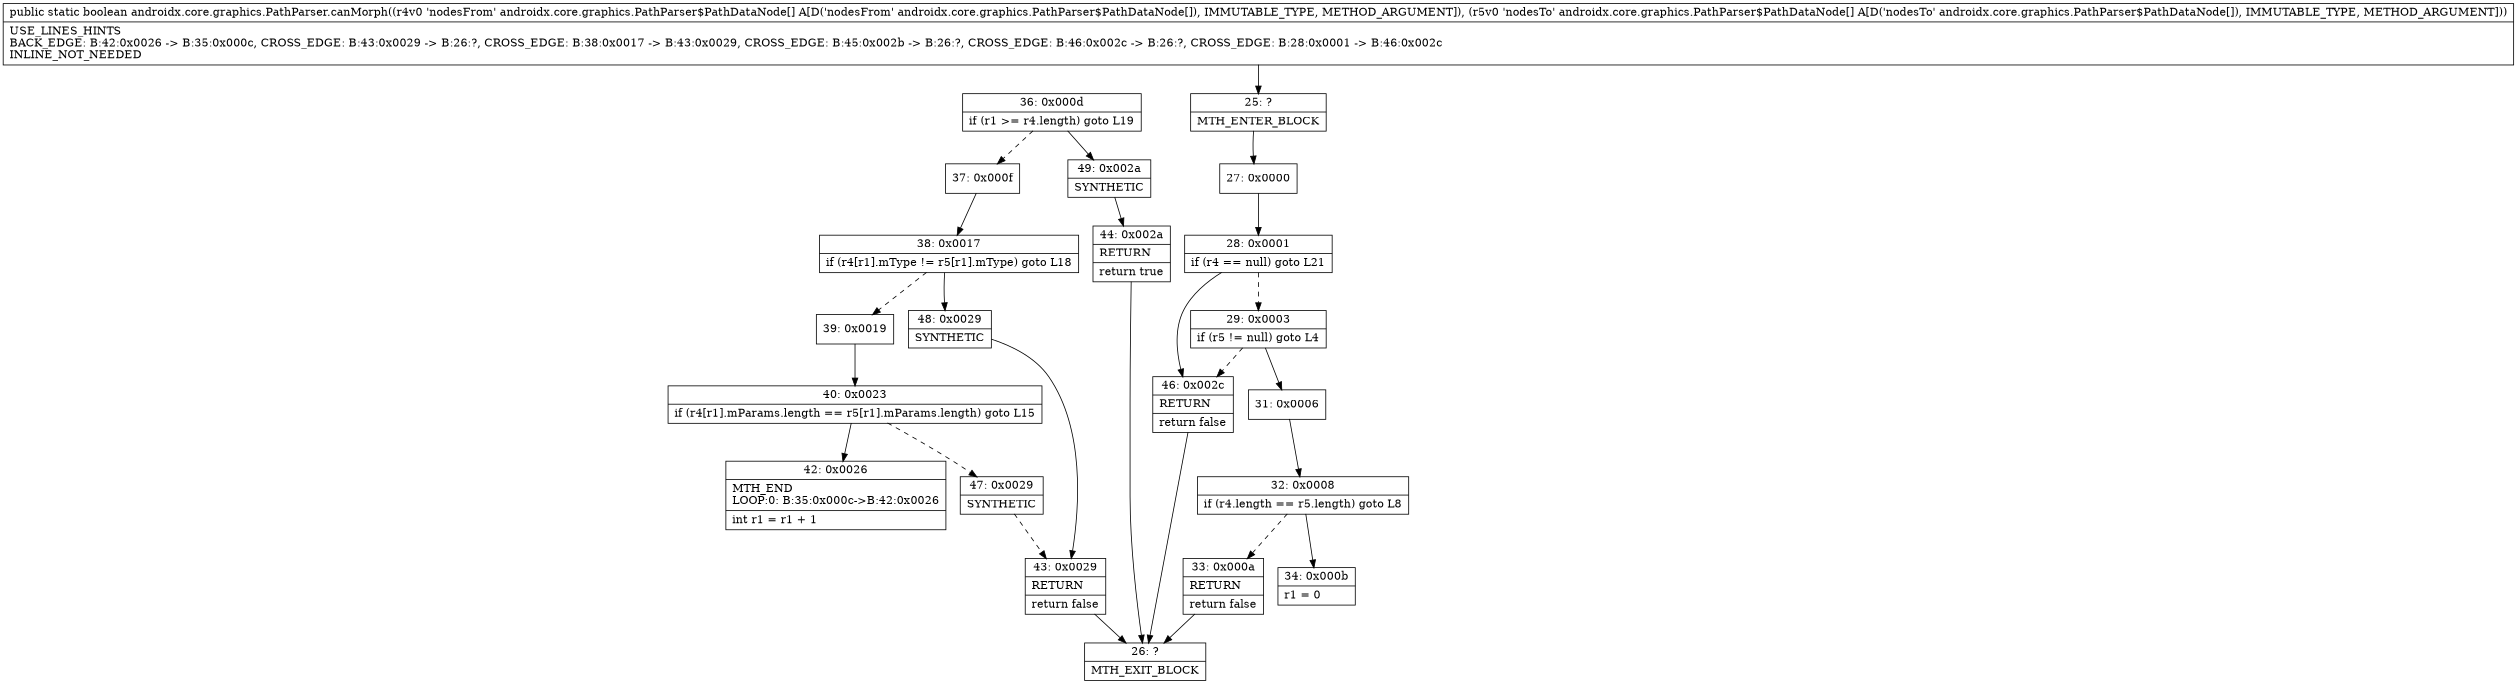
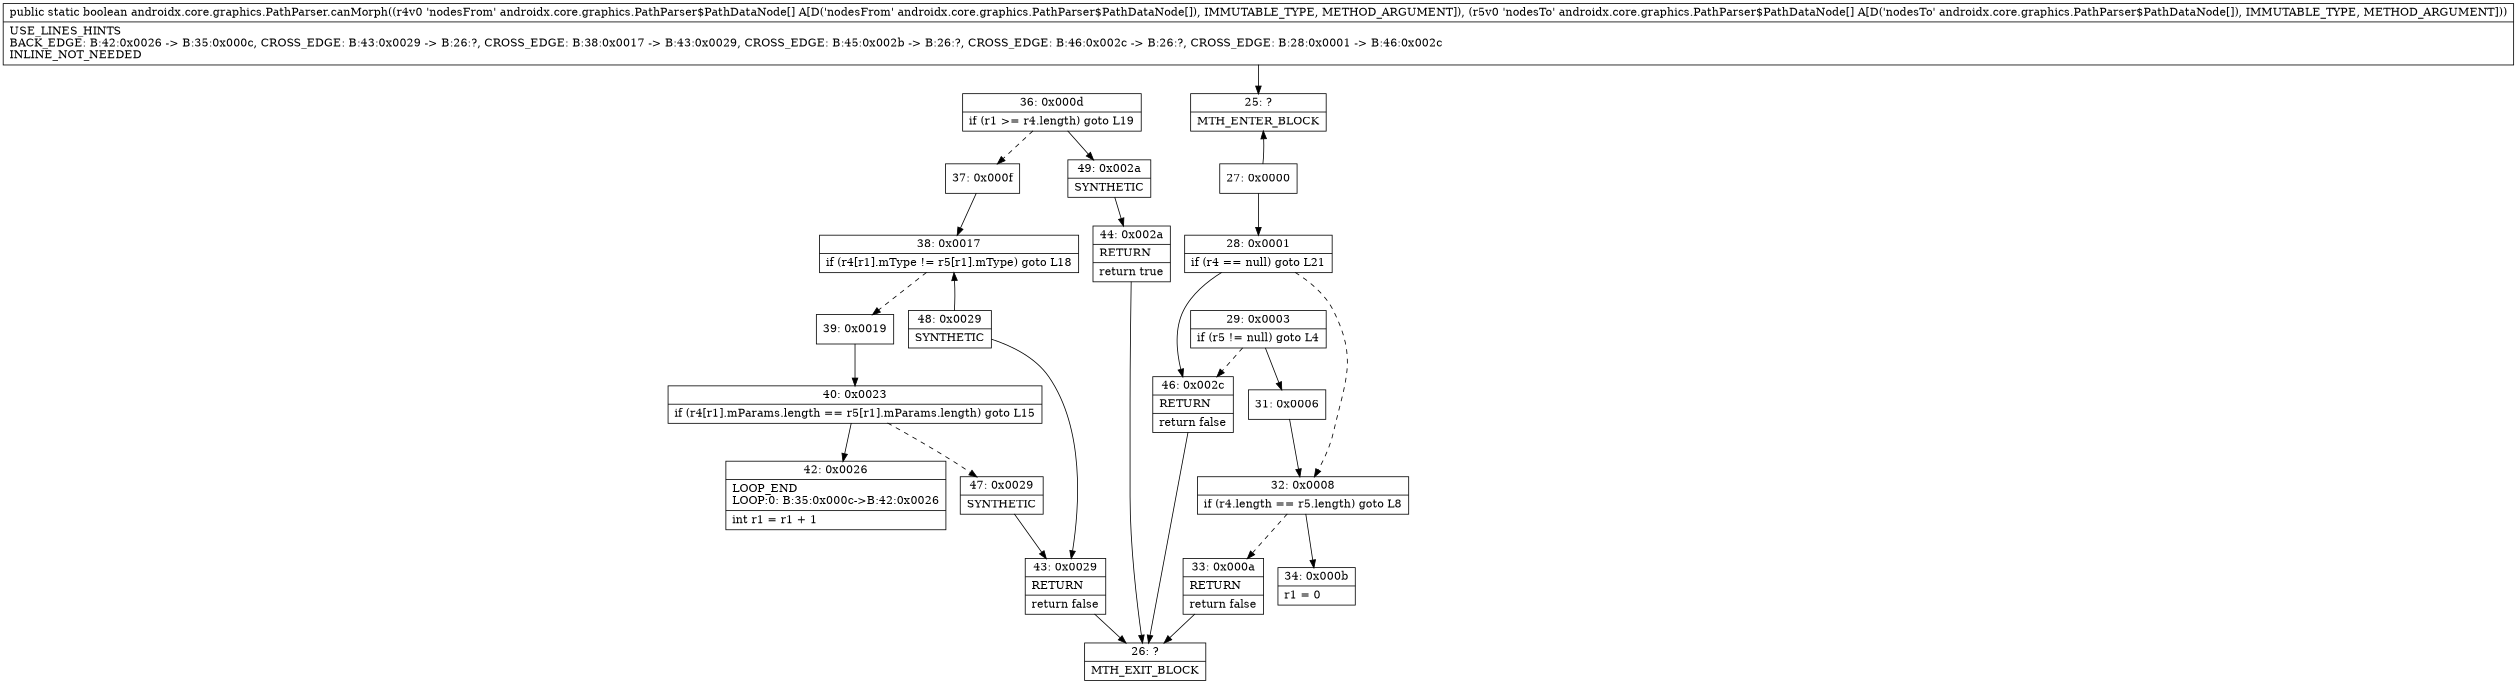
edge "25: ?" -> "27: 0x0000": reversed
edge "38: 0x0017" -> "48: 0x0029": reversed
edge "28: 0x0001" -> "29: 0x0003": now "28: 0x0001" -> "32: 0x0008"
node "42: 0x0026": text "MTH_END" -> "LOOP_END"
edge "47: 0x0029" -> "43: 0x0029": style dashed -> solid
